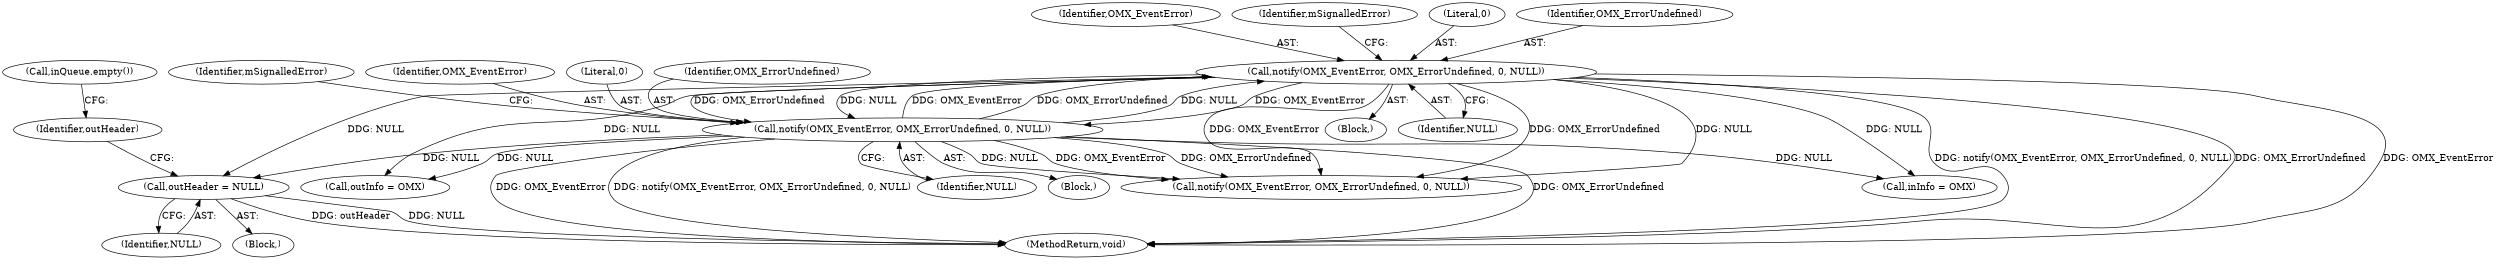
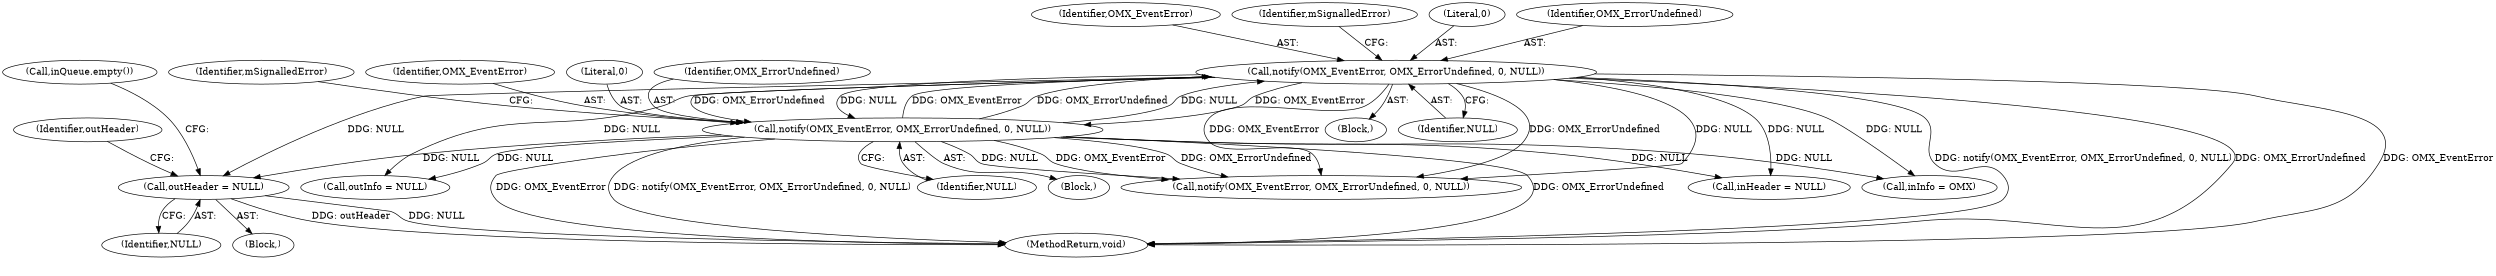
edge "(Call,inQueue.empty())" -> "(Identifier,outHeader)": now "(Call,inQueue.empty())" -> "(Call,outHeader = NULL)"
node "(Call,outInfo = OMX)": label "(Call,outInfo = OMX)" -> "(Call,outInfo = NULL)"
node "(Call,inHeader = NULL)": added
